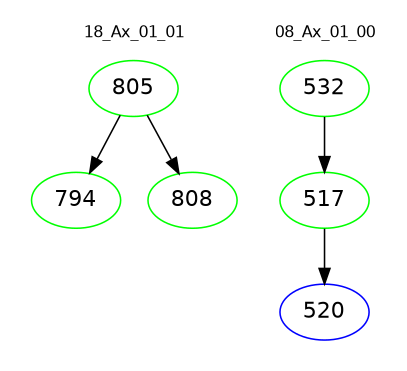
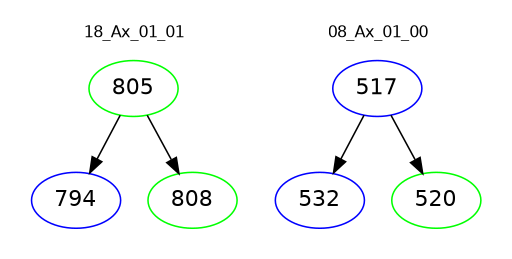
node "532": color green -> blue
edge "532" -> "517": reversed
node "794": color green -> blue
node "517": color green -> blue
node "520": color blue -> green
